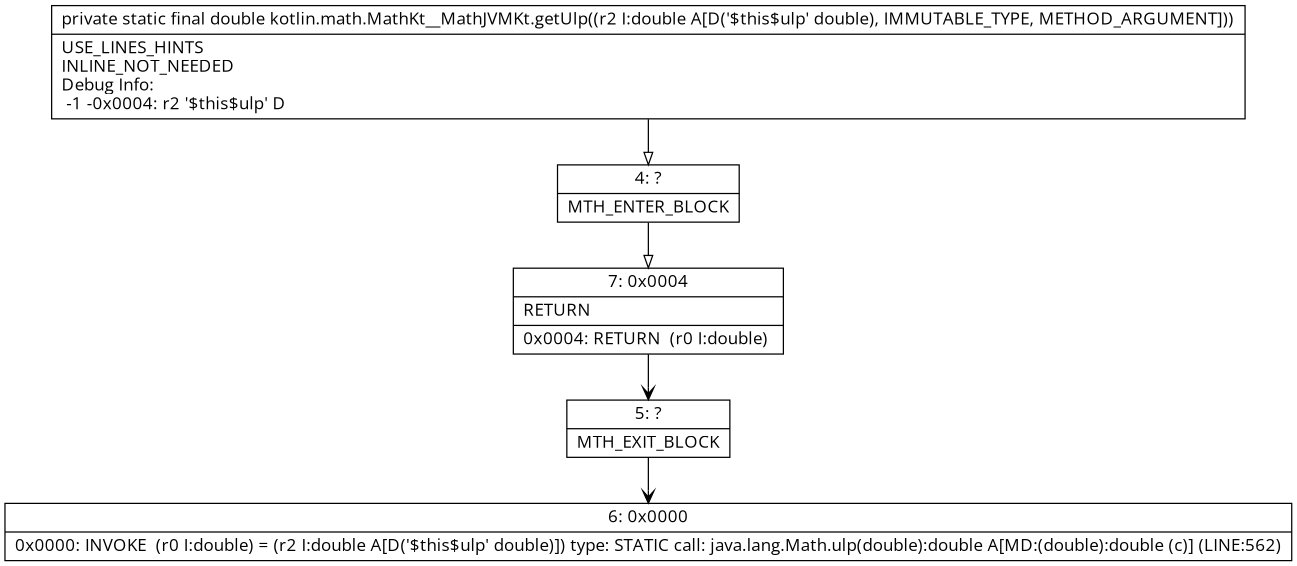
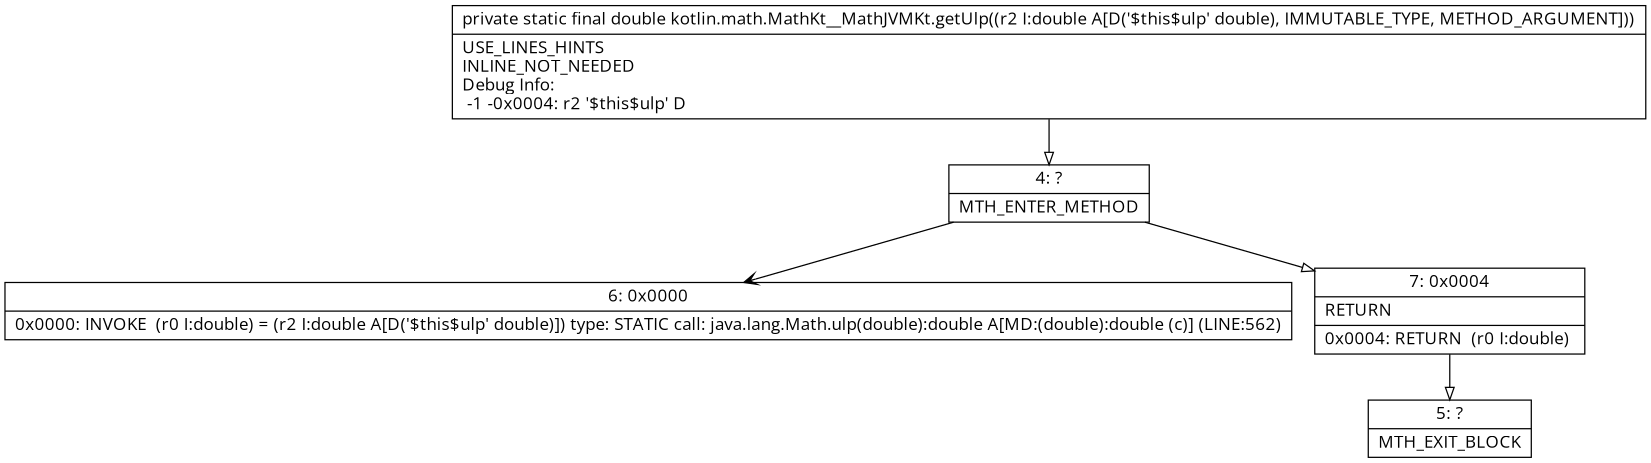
node "4: ?": text "MTH_ENTER_BLOCK" -> "MTH_ENTER_METHOD"
edge "7: 0x0004" -> "5: ?": arrowhead vee -> onormal
edge "5: ?" -> "6: 0x0000": now "4: ?" -> "6: 0x0000"
